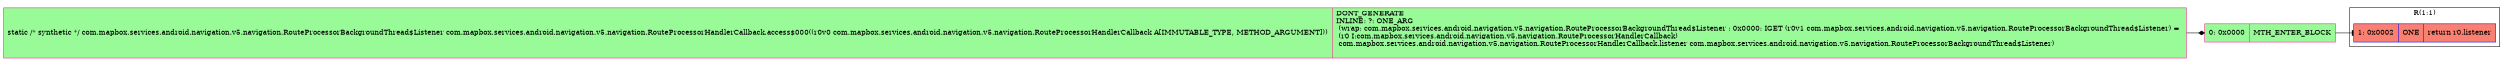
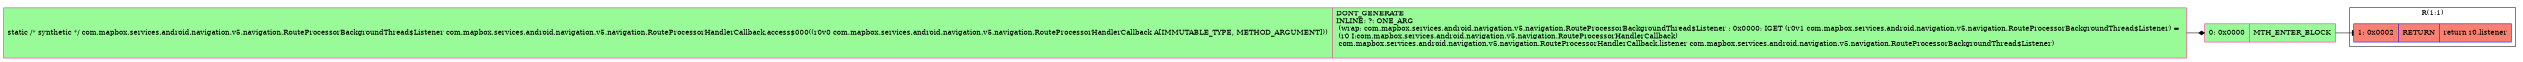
node "1: 0x0002": text "ONE" -> "RETURN"
